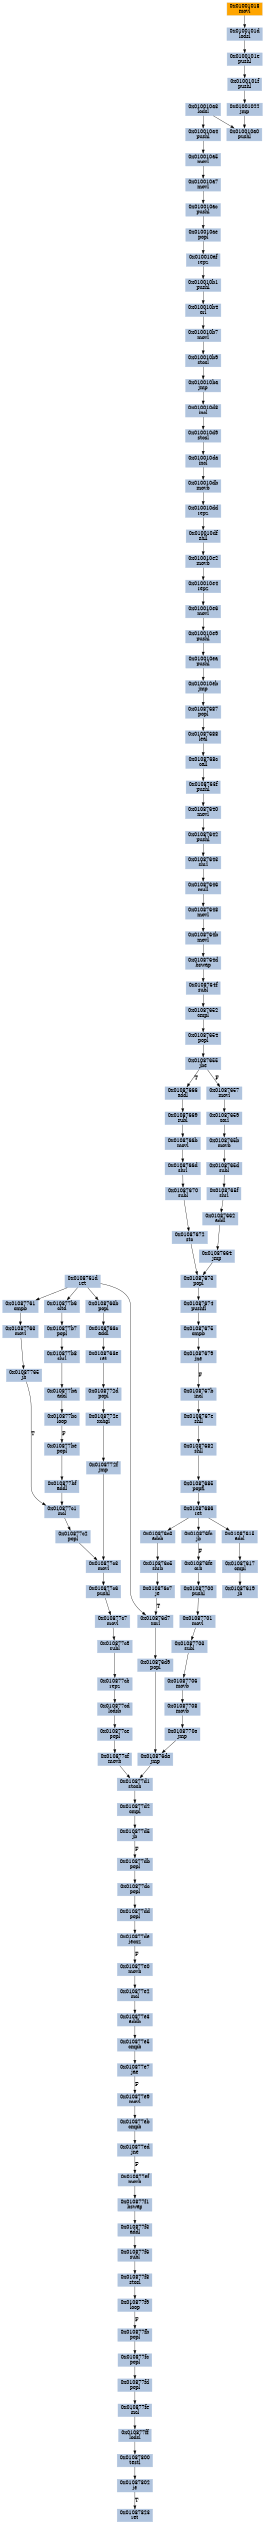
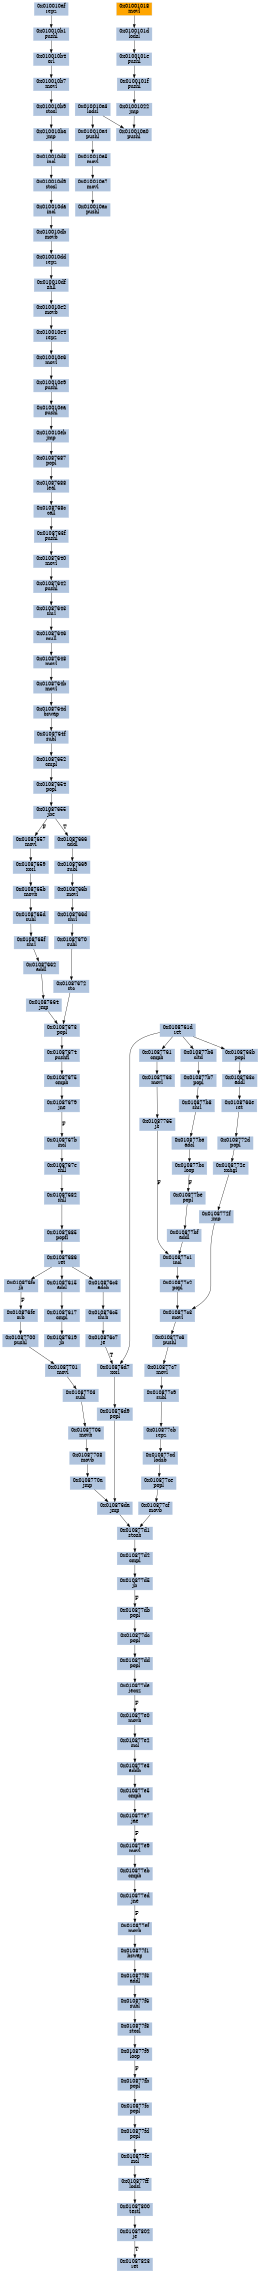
node "0x010010ae popl": removed
edge "0x01087765 jb" -> "0x010877c1 incl": label "T" -> "F"
